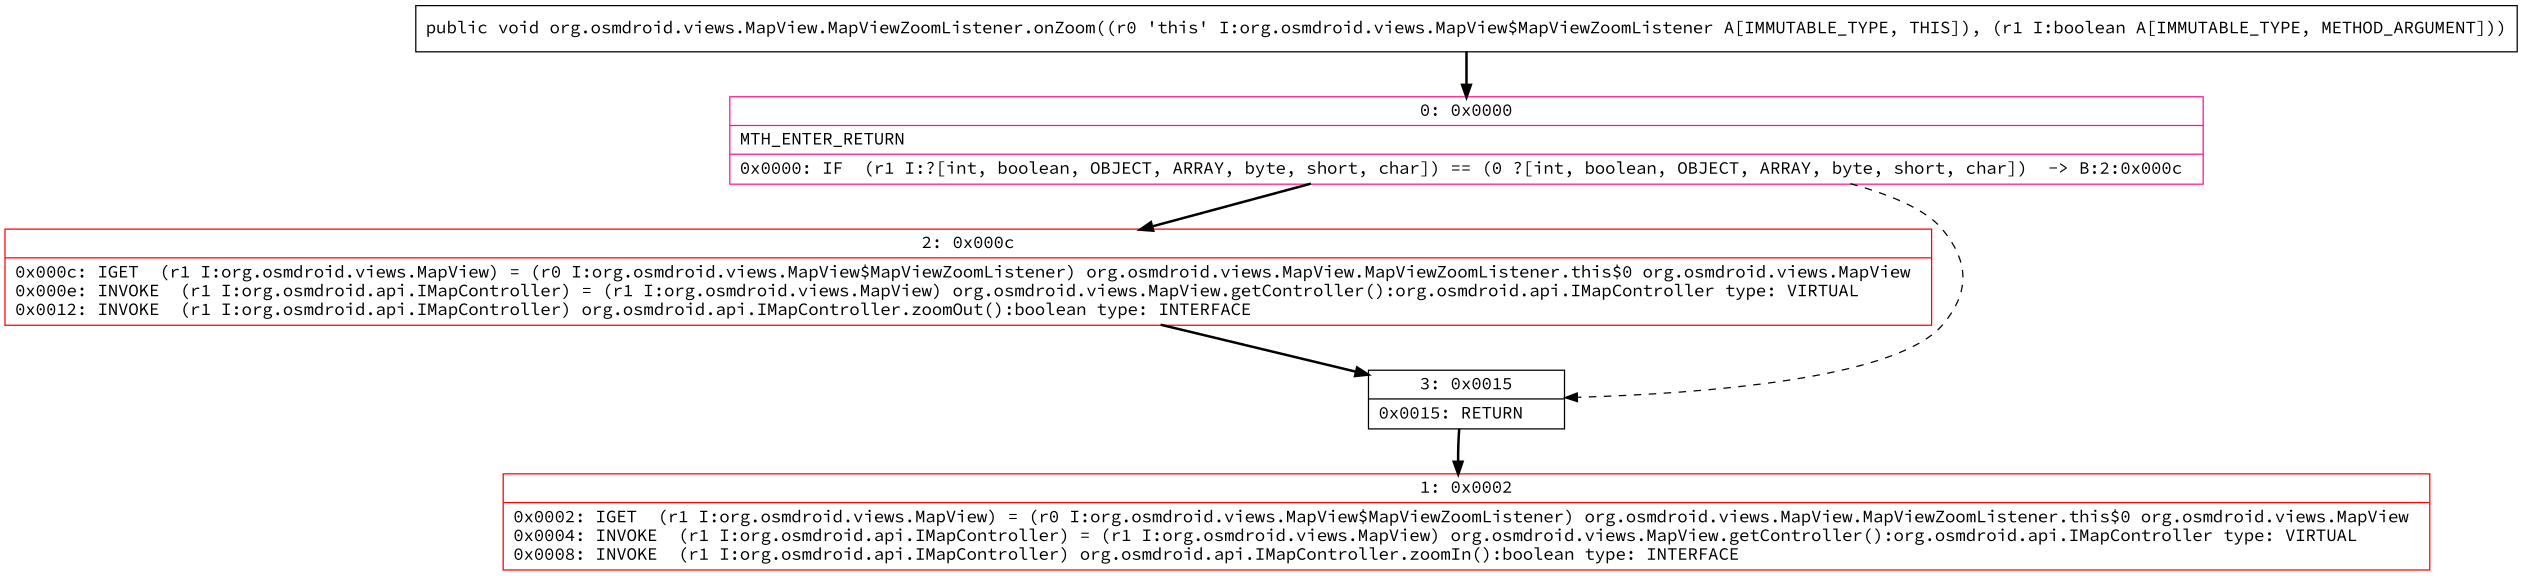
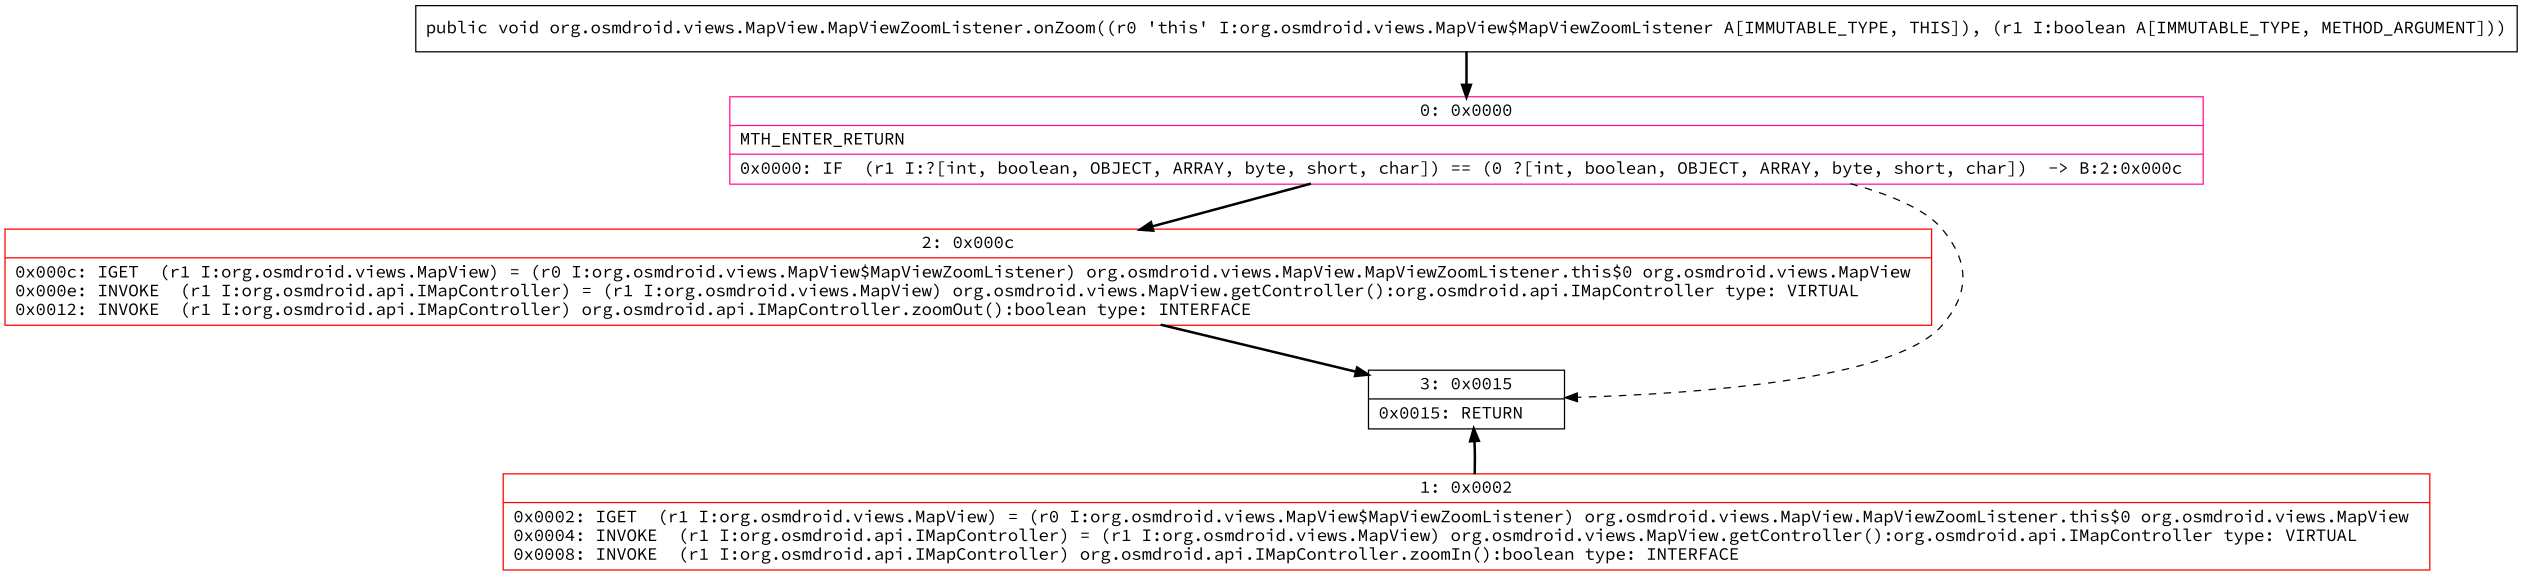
edge "3: 0x0015" -> "1: 0x0002": reversed
